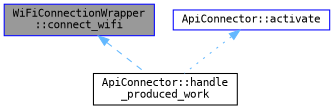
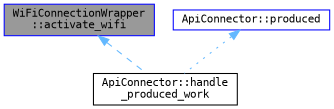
node "WiFiConnectionWrapper ::connect_wifi": label "WiFiConnectionWrapper ::connect_wifi" -> "WiFiConnectionWrapper ::activate_wifi"
node "ApiConnector::activate": label "ApiConnector::activate" -> "ApiConnector::produced"
